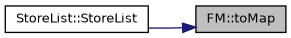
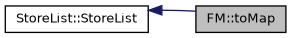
edge "StoreList::StoreList" -> "FM::toMap": reversed
